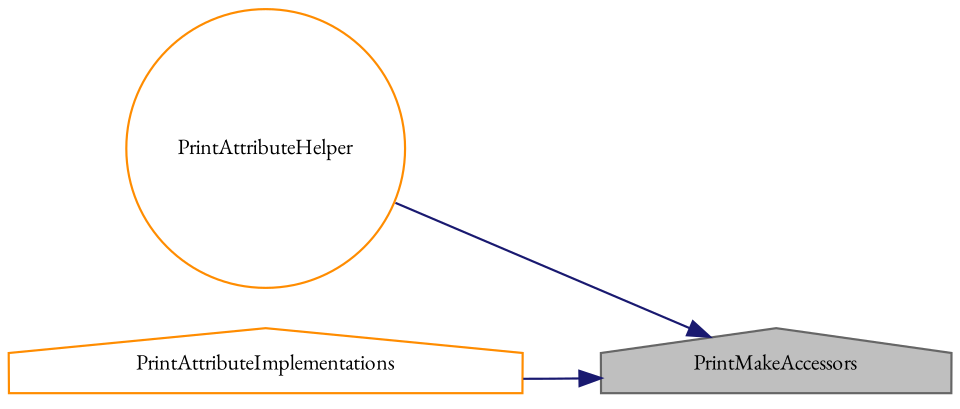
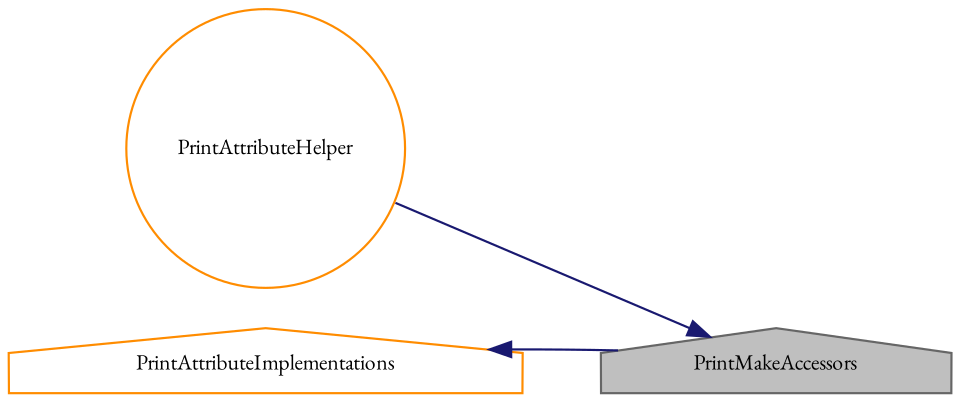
edge "PrintAttributeImplementations" -> "PrintMakeAccessors": reversed
